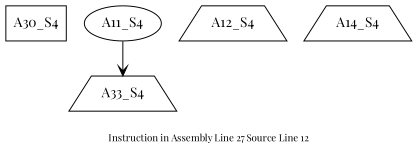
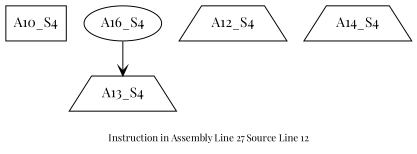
node "A30_S4": label "A30_S4" -> "A10_S4"
node "A11_S4": label "A11_S4" -> "A16_S4"
node "A33_S4": label "A33_S4" -> "A13_S4"
